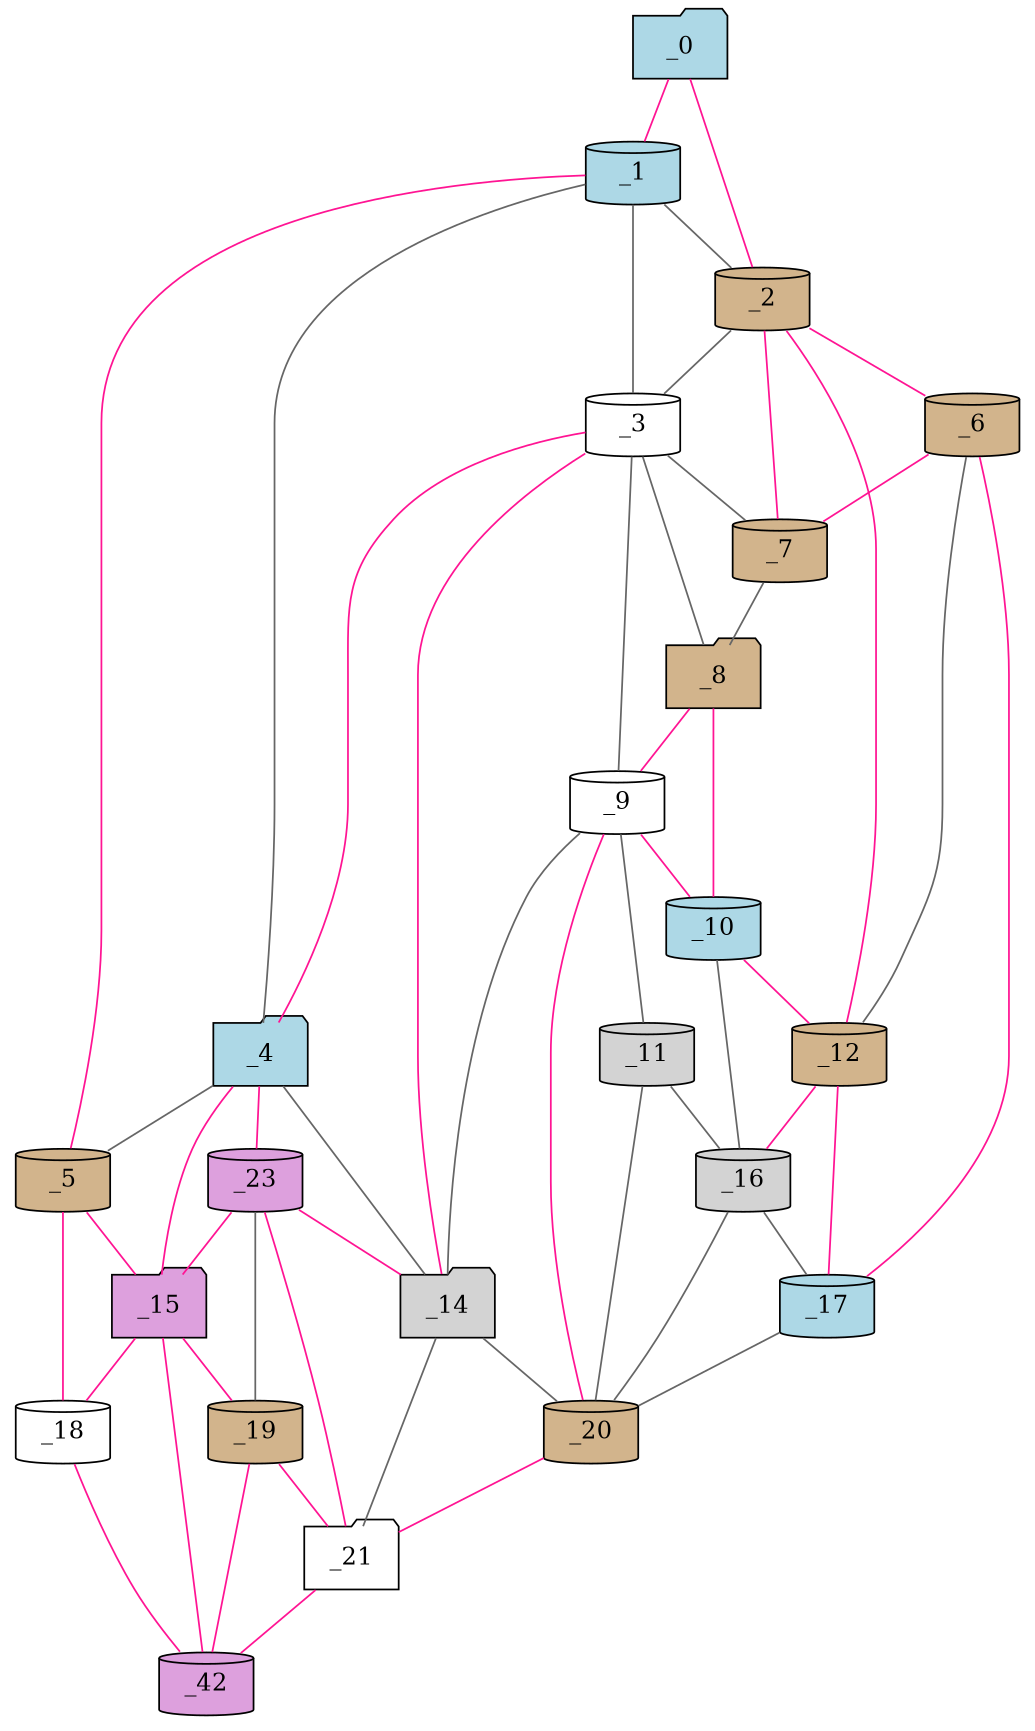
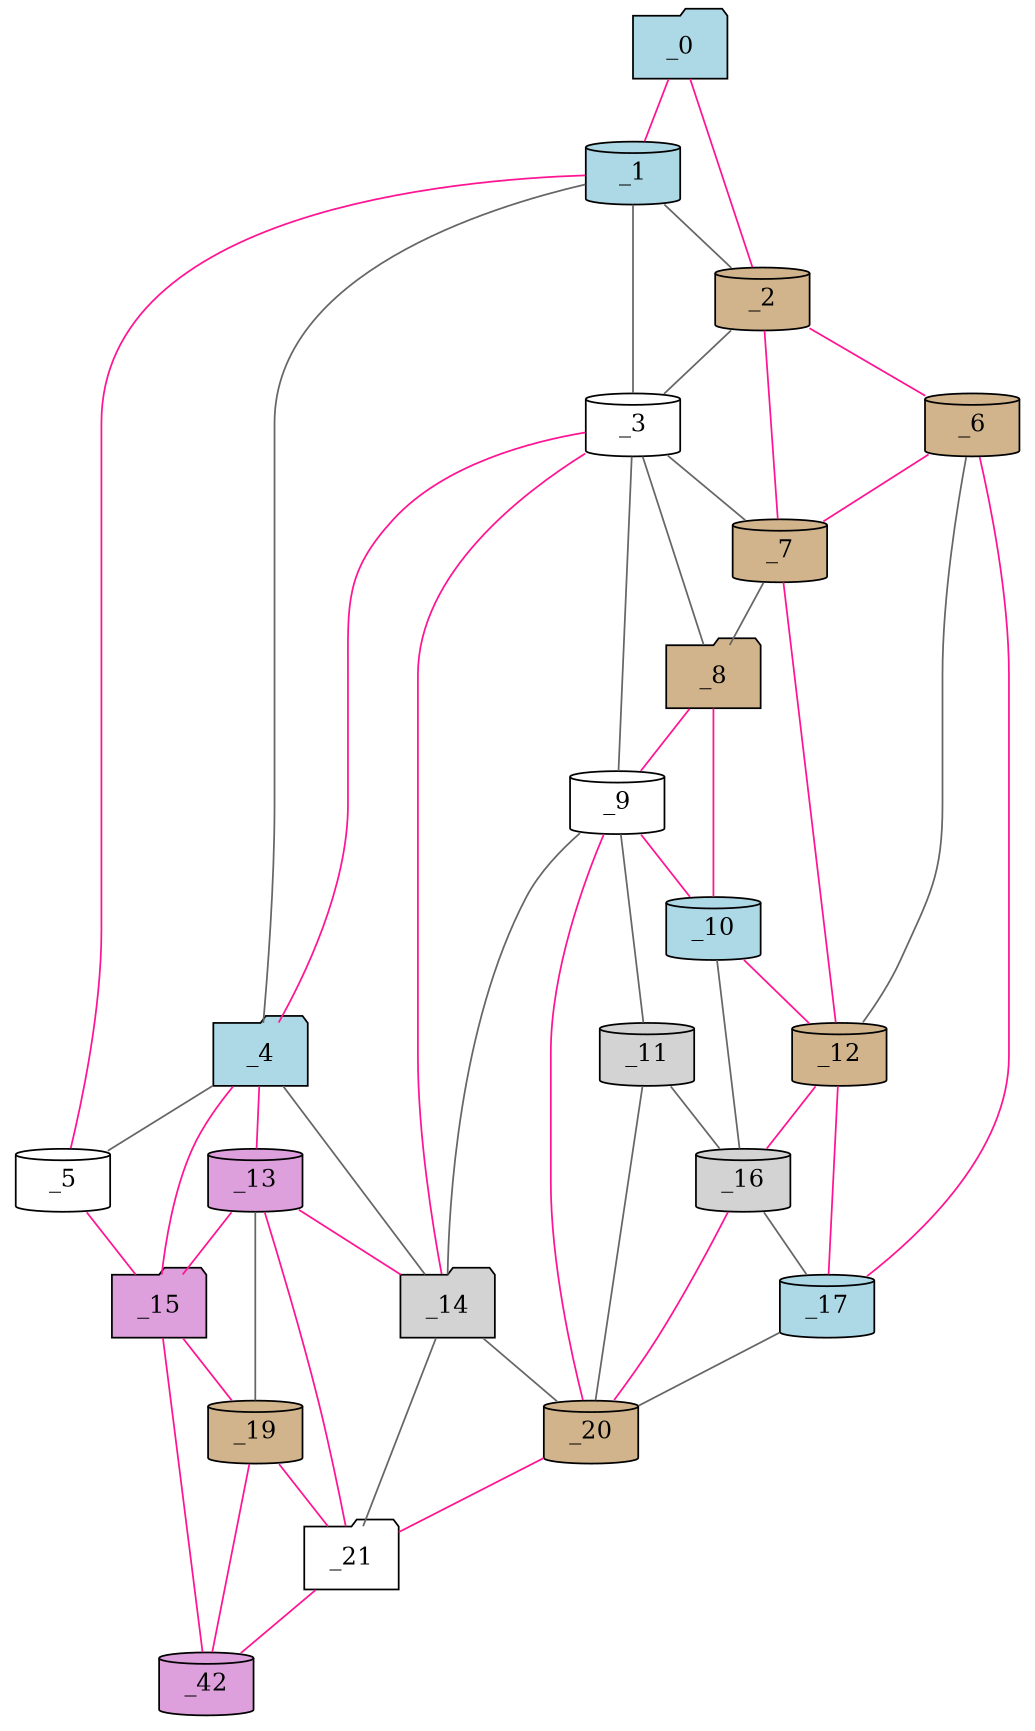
edge "_2" -- "_12": now "_7" -- "_12"
node "_5": fillcolor tan -> white
node "_23": label "_23" -> "_13"
edge "_16" -- "_20": color gray40 -> deeppink
node "_18": removed
